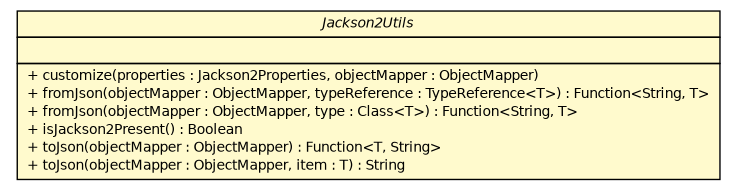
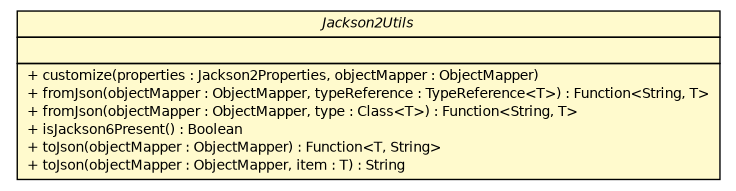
node "Jackson2Utils": text "+ isJackson2Present() : Boolean" -> "+ isJackson6Present() : Boolean"
